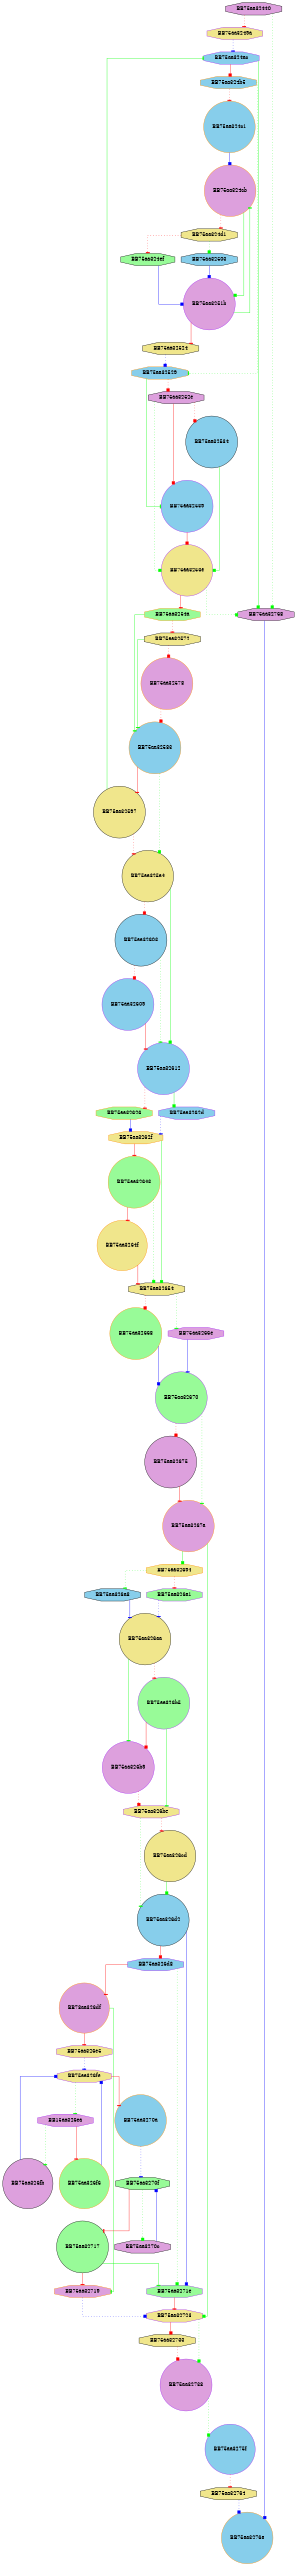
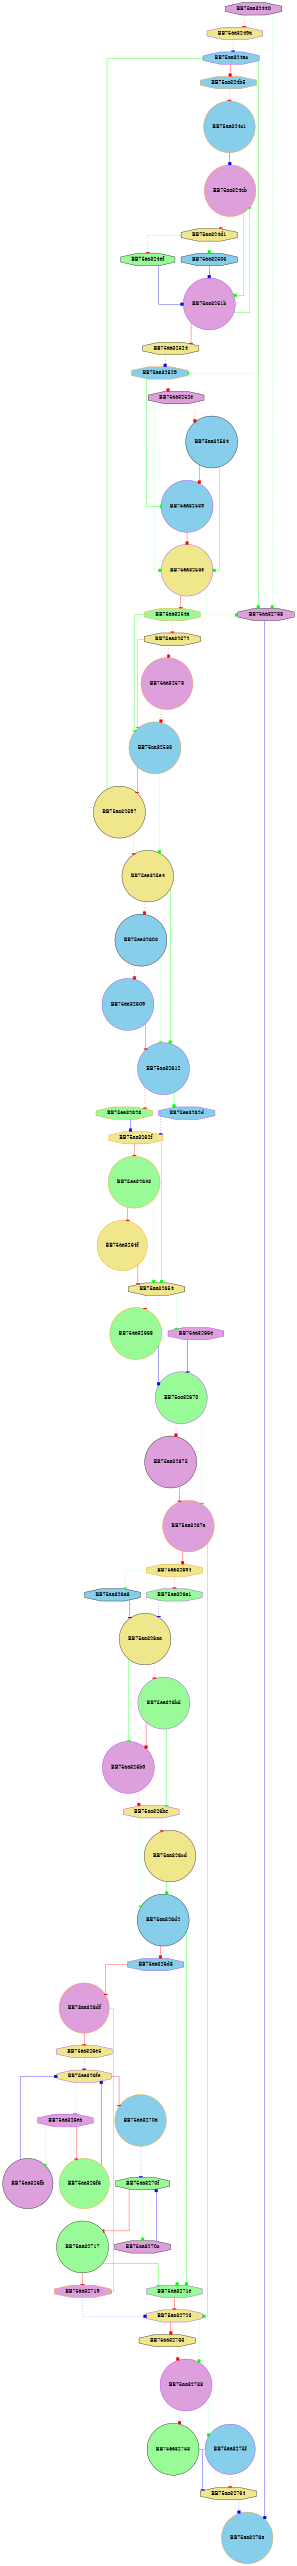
edge "BB75aa3252e" -> "BB75aa32539": now "BB75aa32534" -> "BB75aa32539"
edge "BB75aa32654" -> "BB75aa32668": arrowhead box -> tee
edge "BB75aa3267a" -> "BB75aa32694": color green -> red
edge "BB75aa326d2" -> "BB75aa3271e": color blue -> green
node "BB15aa326ea": label "BB15aa326ea" -> "BB75aa326ea"
node "BB75aa32753": added
